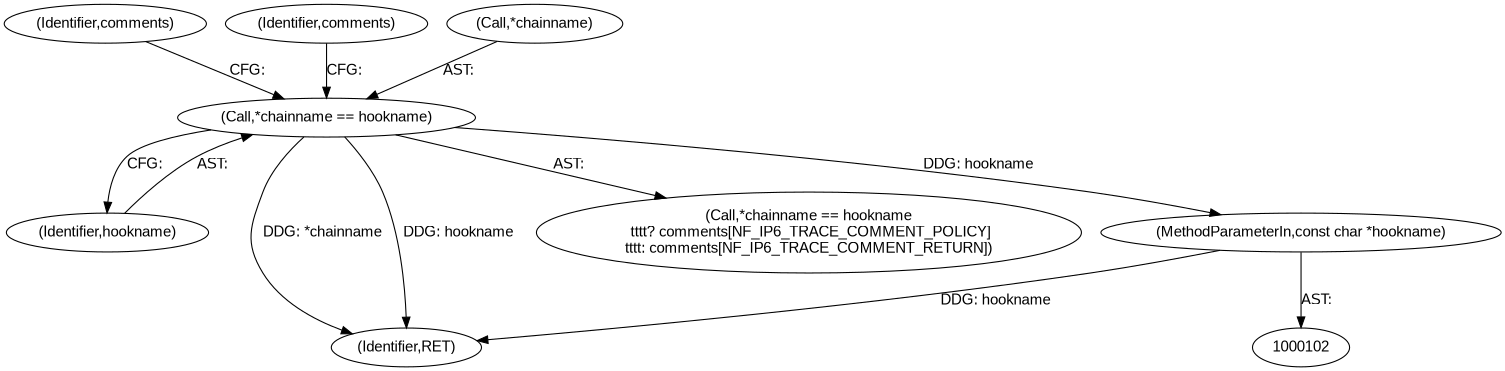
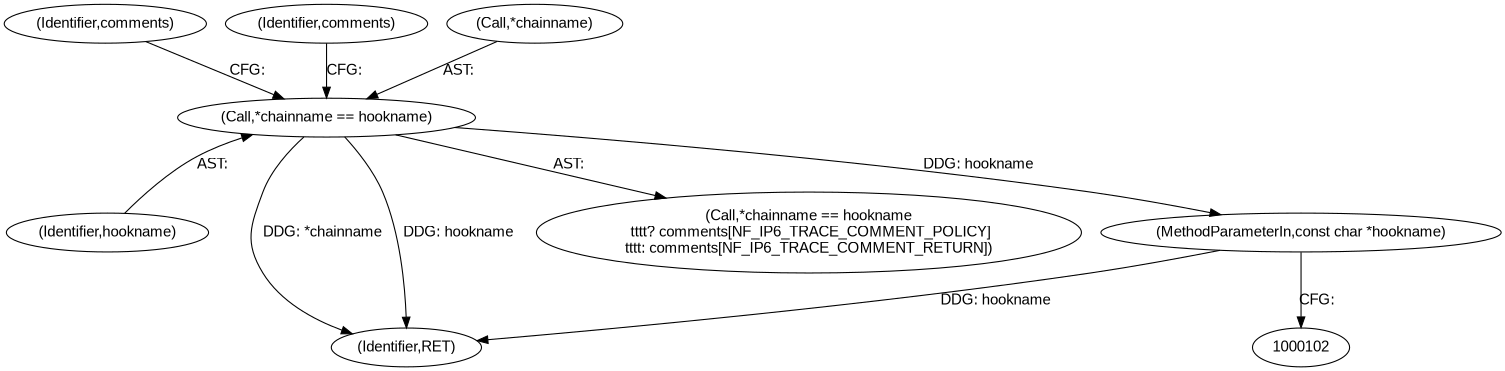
edge "(Call,*chainname == hookname)" -> "(Identifier,hookname)": removed, label "CFG:"
edge "(MethodParameterIn,const char *hookname)" -> "1000102": label "AST: " -> "CFG: "
